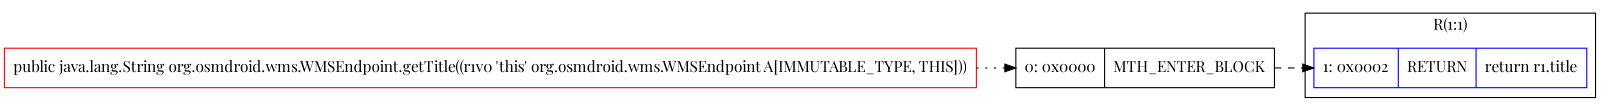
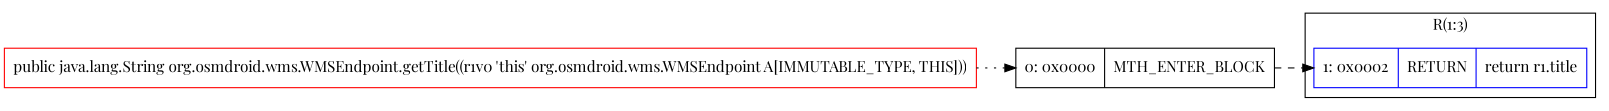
cluster "R(1:1)": label "R(1:1)" -> "R(1:3)"
